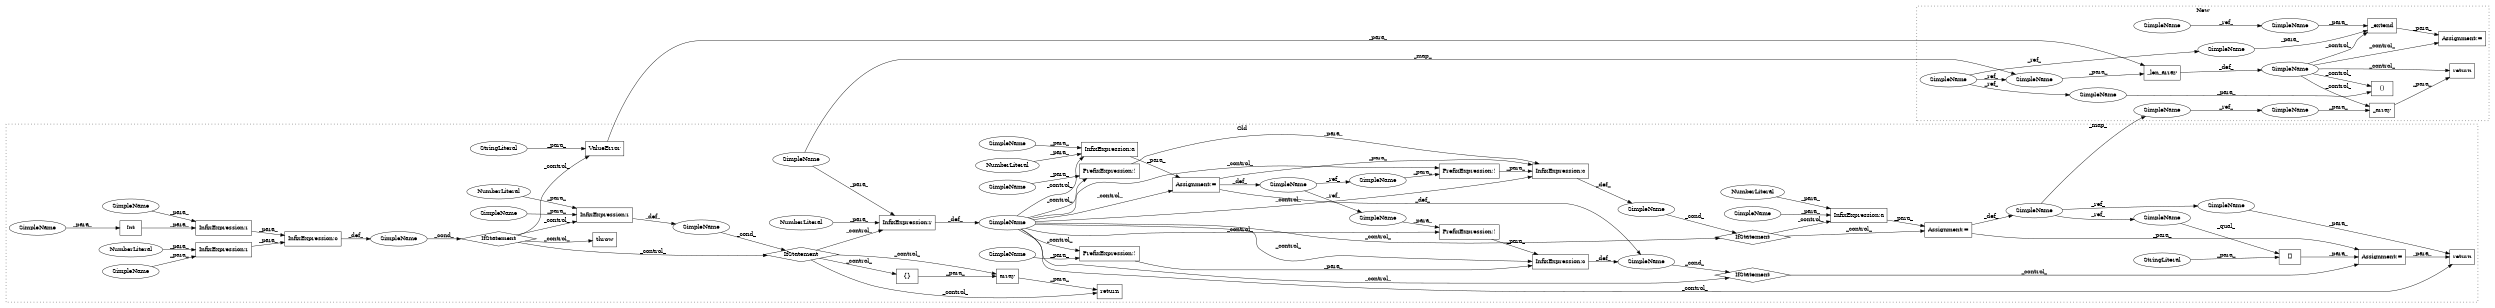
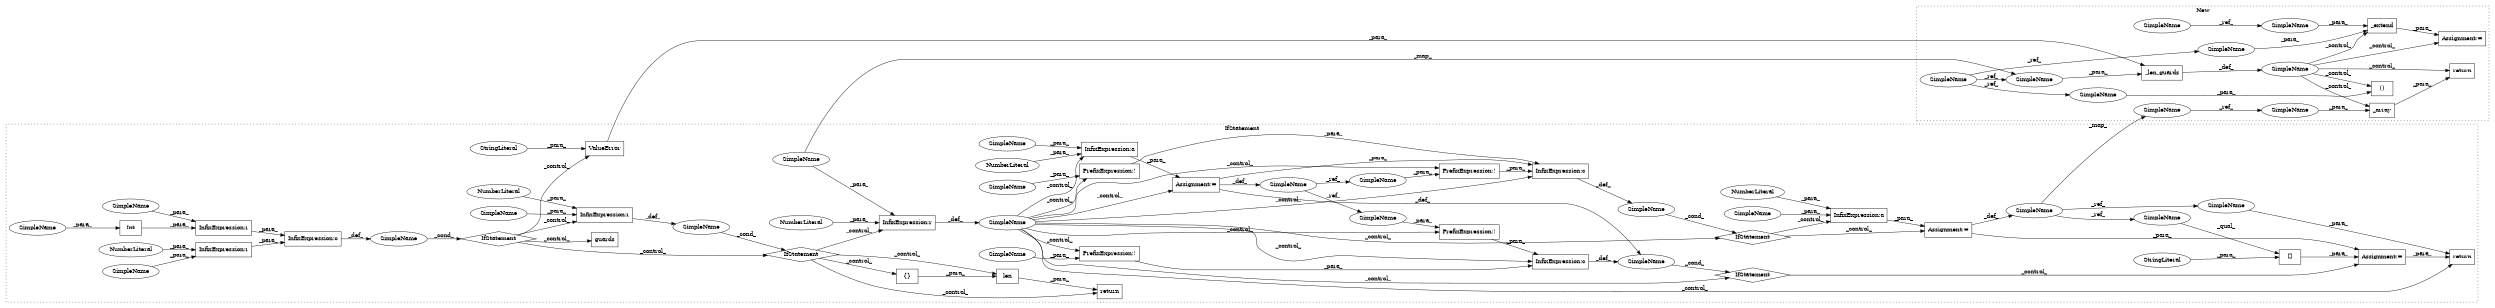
node "_len_array": label "_len_array" -> "_len_guards"
cluster "Old": label "Old" -> "IfStatement"
node "throw": label "throw" -> "guards"
node "array": label "array" -> "len"
